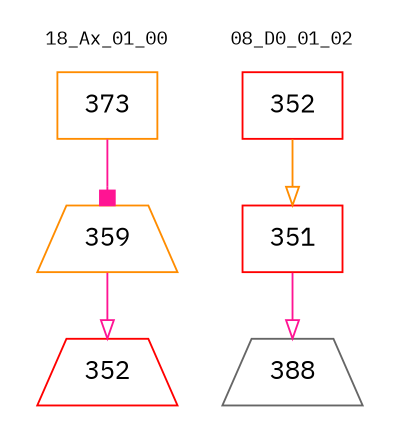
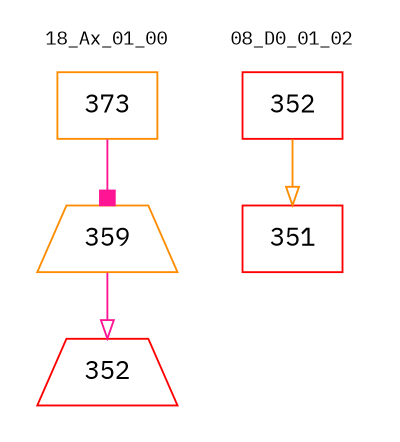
node "388": removed
